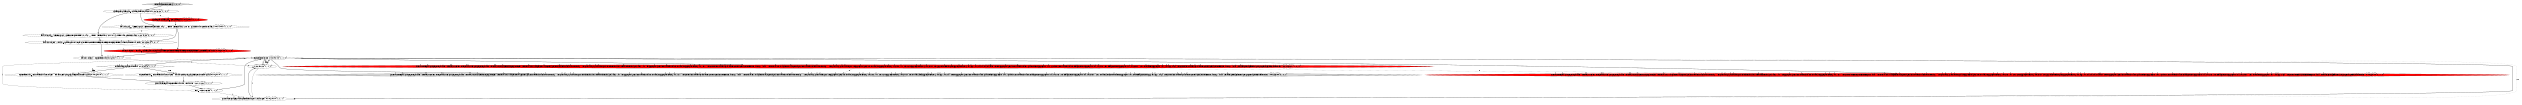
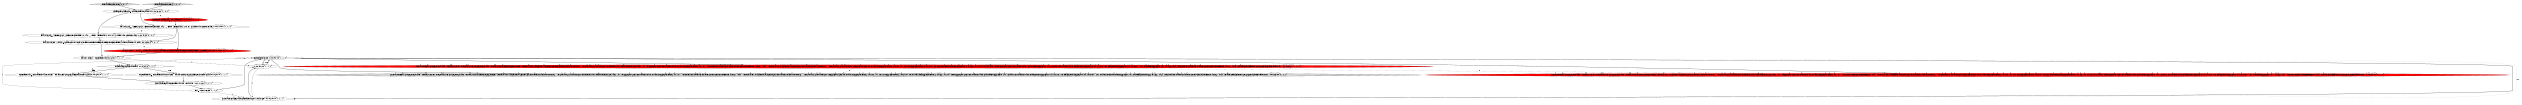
node "testQuantileOnInnerQuery['0', '0', '1']": added
edge "i < expectedResults.size()@@@19@@@['1', '1', '1']" -> "NullHandling.replaceWithDefault()@@@7@@@['1', '1', '1']": now "final List<Object((> expectedResults@@@6@@@['1', '1', '1']" -> "NullHandling.replaceWithDefault()@@@7@@@['1', '1', '1']"
edge "i < expectedResults.size()@@@19@@@['1', '1', '1']" -> "i++@@@20@@@['1', '1', '1']": label "false" -> "true"
